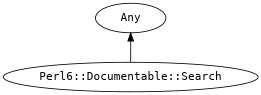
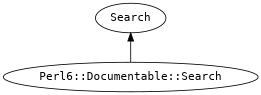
node "Any": label "Any" -> "Search"
